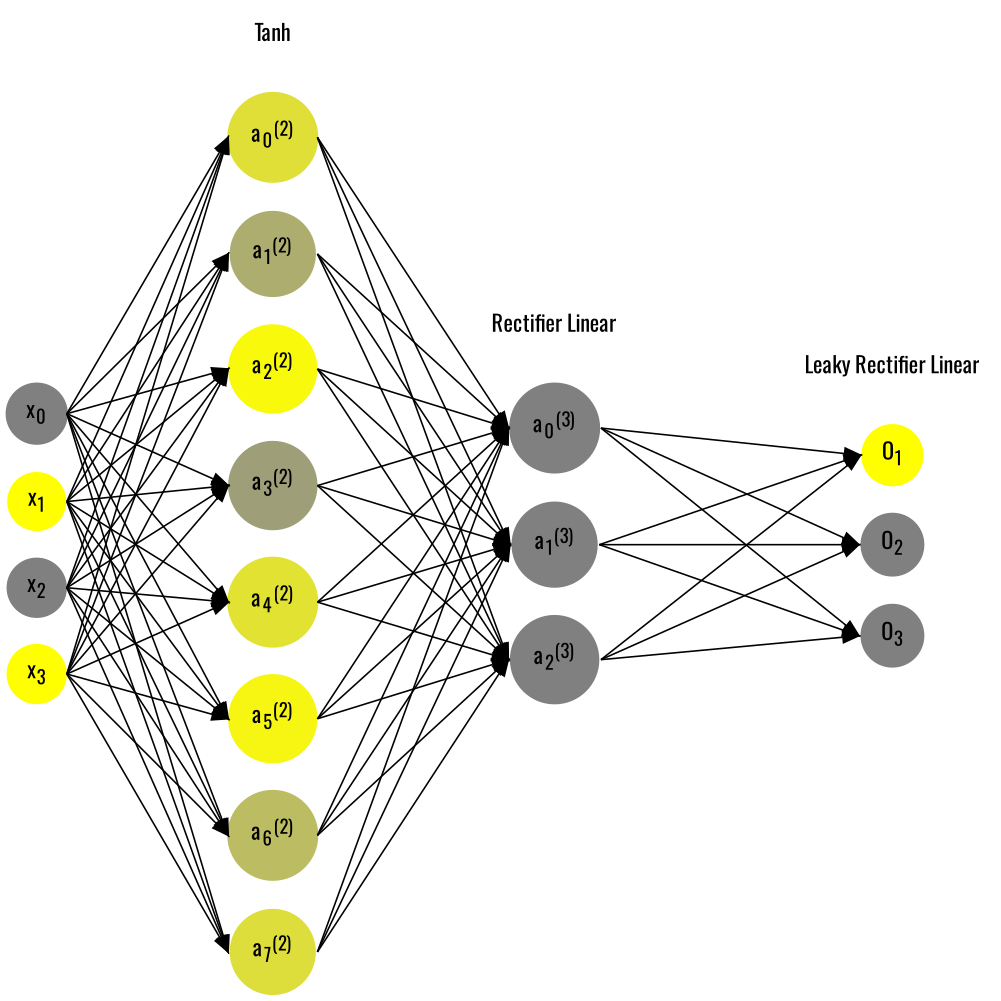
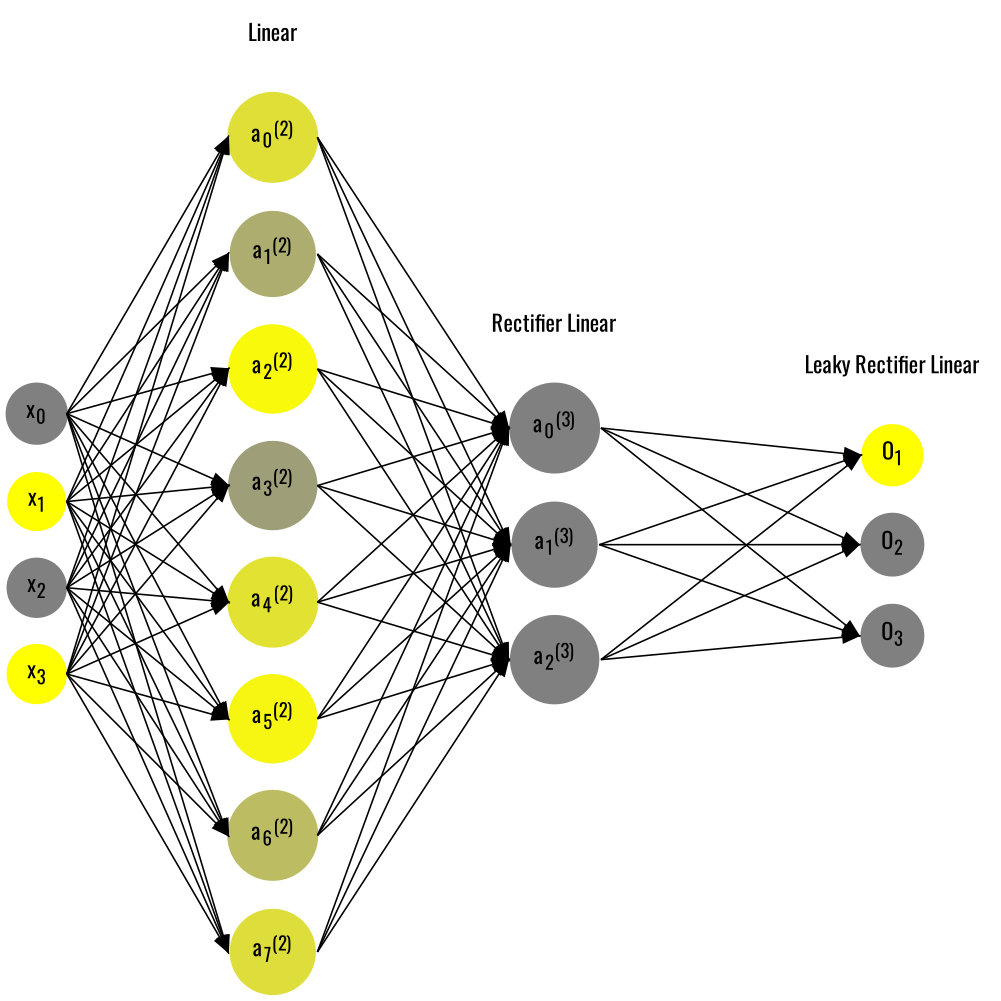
node "Tanh": label "Tanh" -> "Linear"
